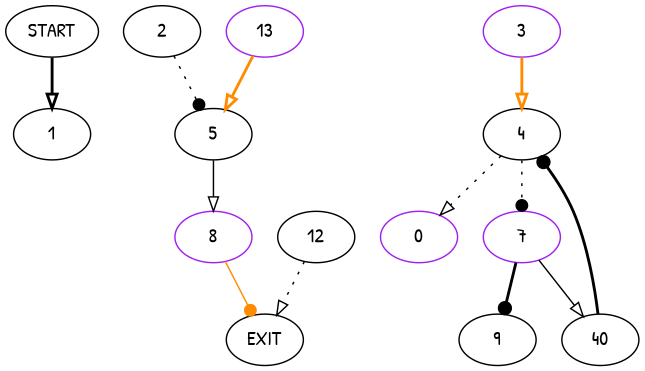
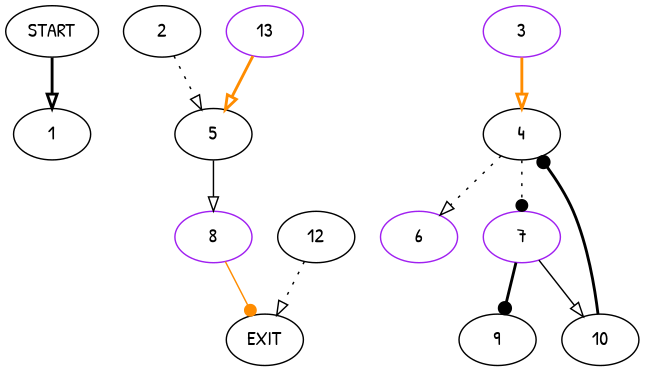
edge "2" -> "5": arrowhead dot -> onormal
node "0": label "0" -> "6"
node "40": label "40" -> "10"
